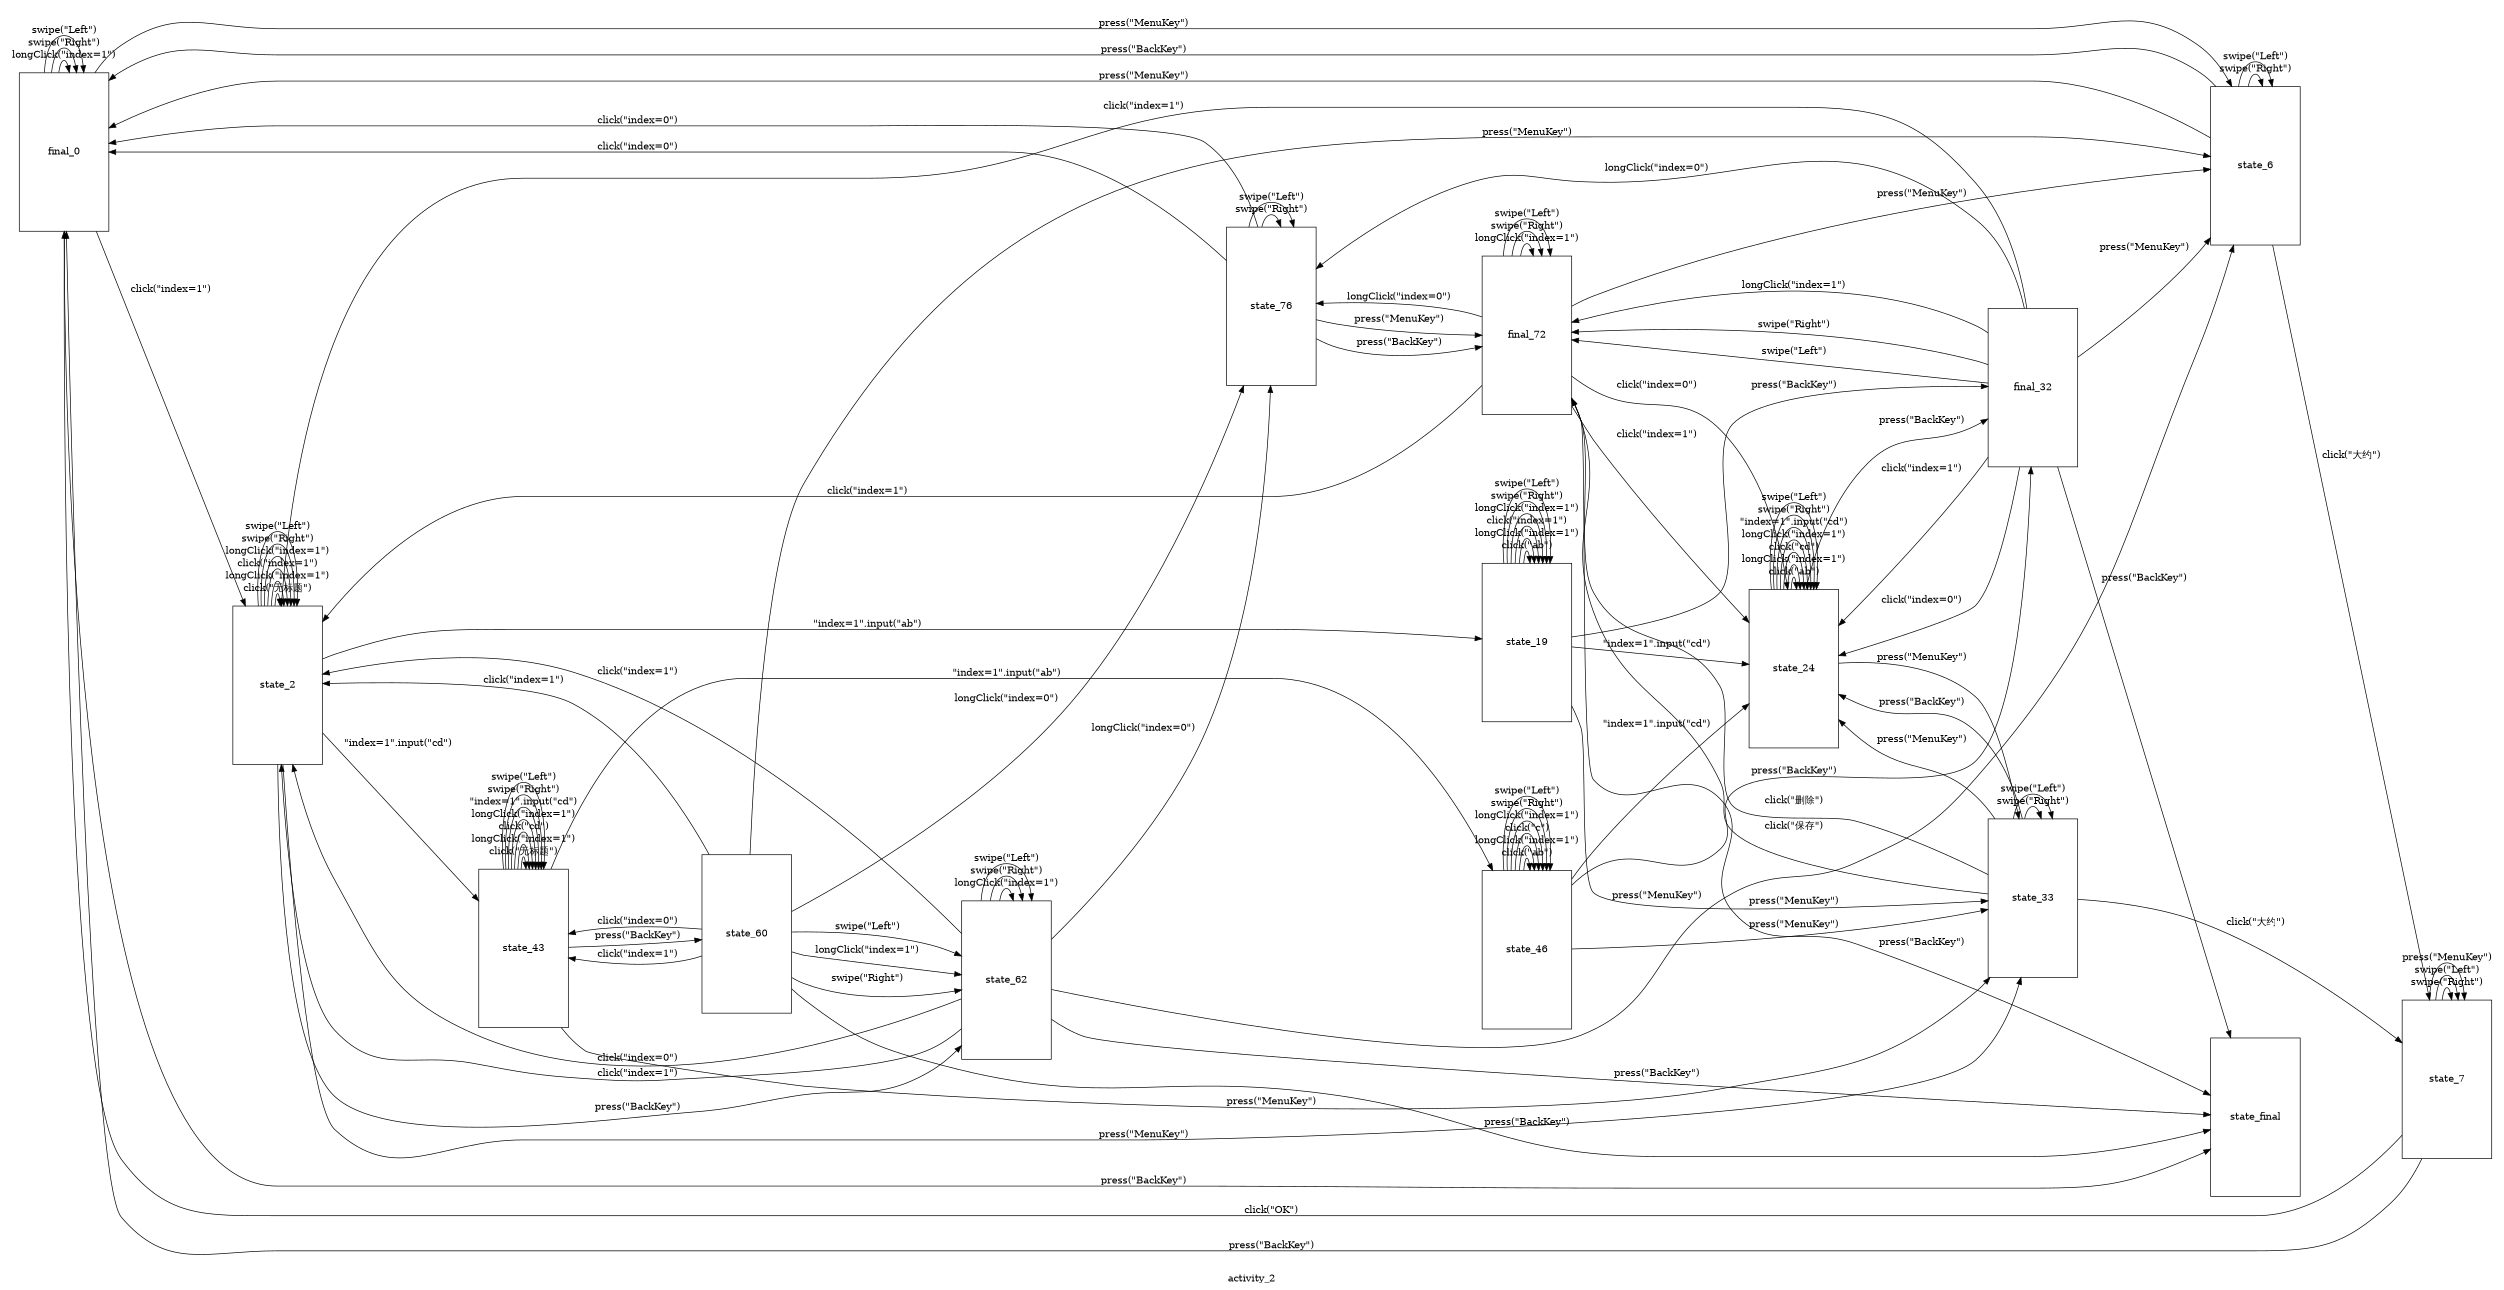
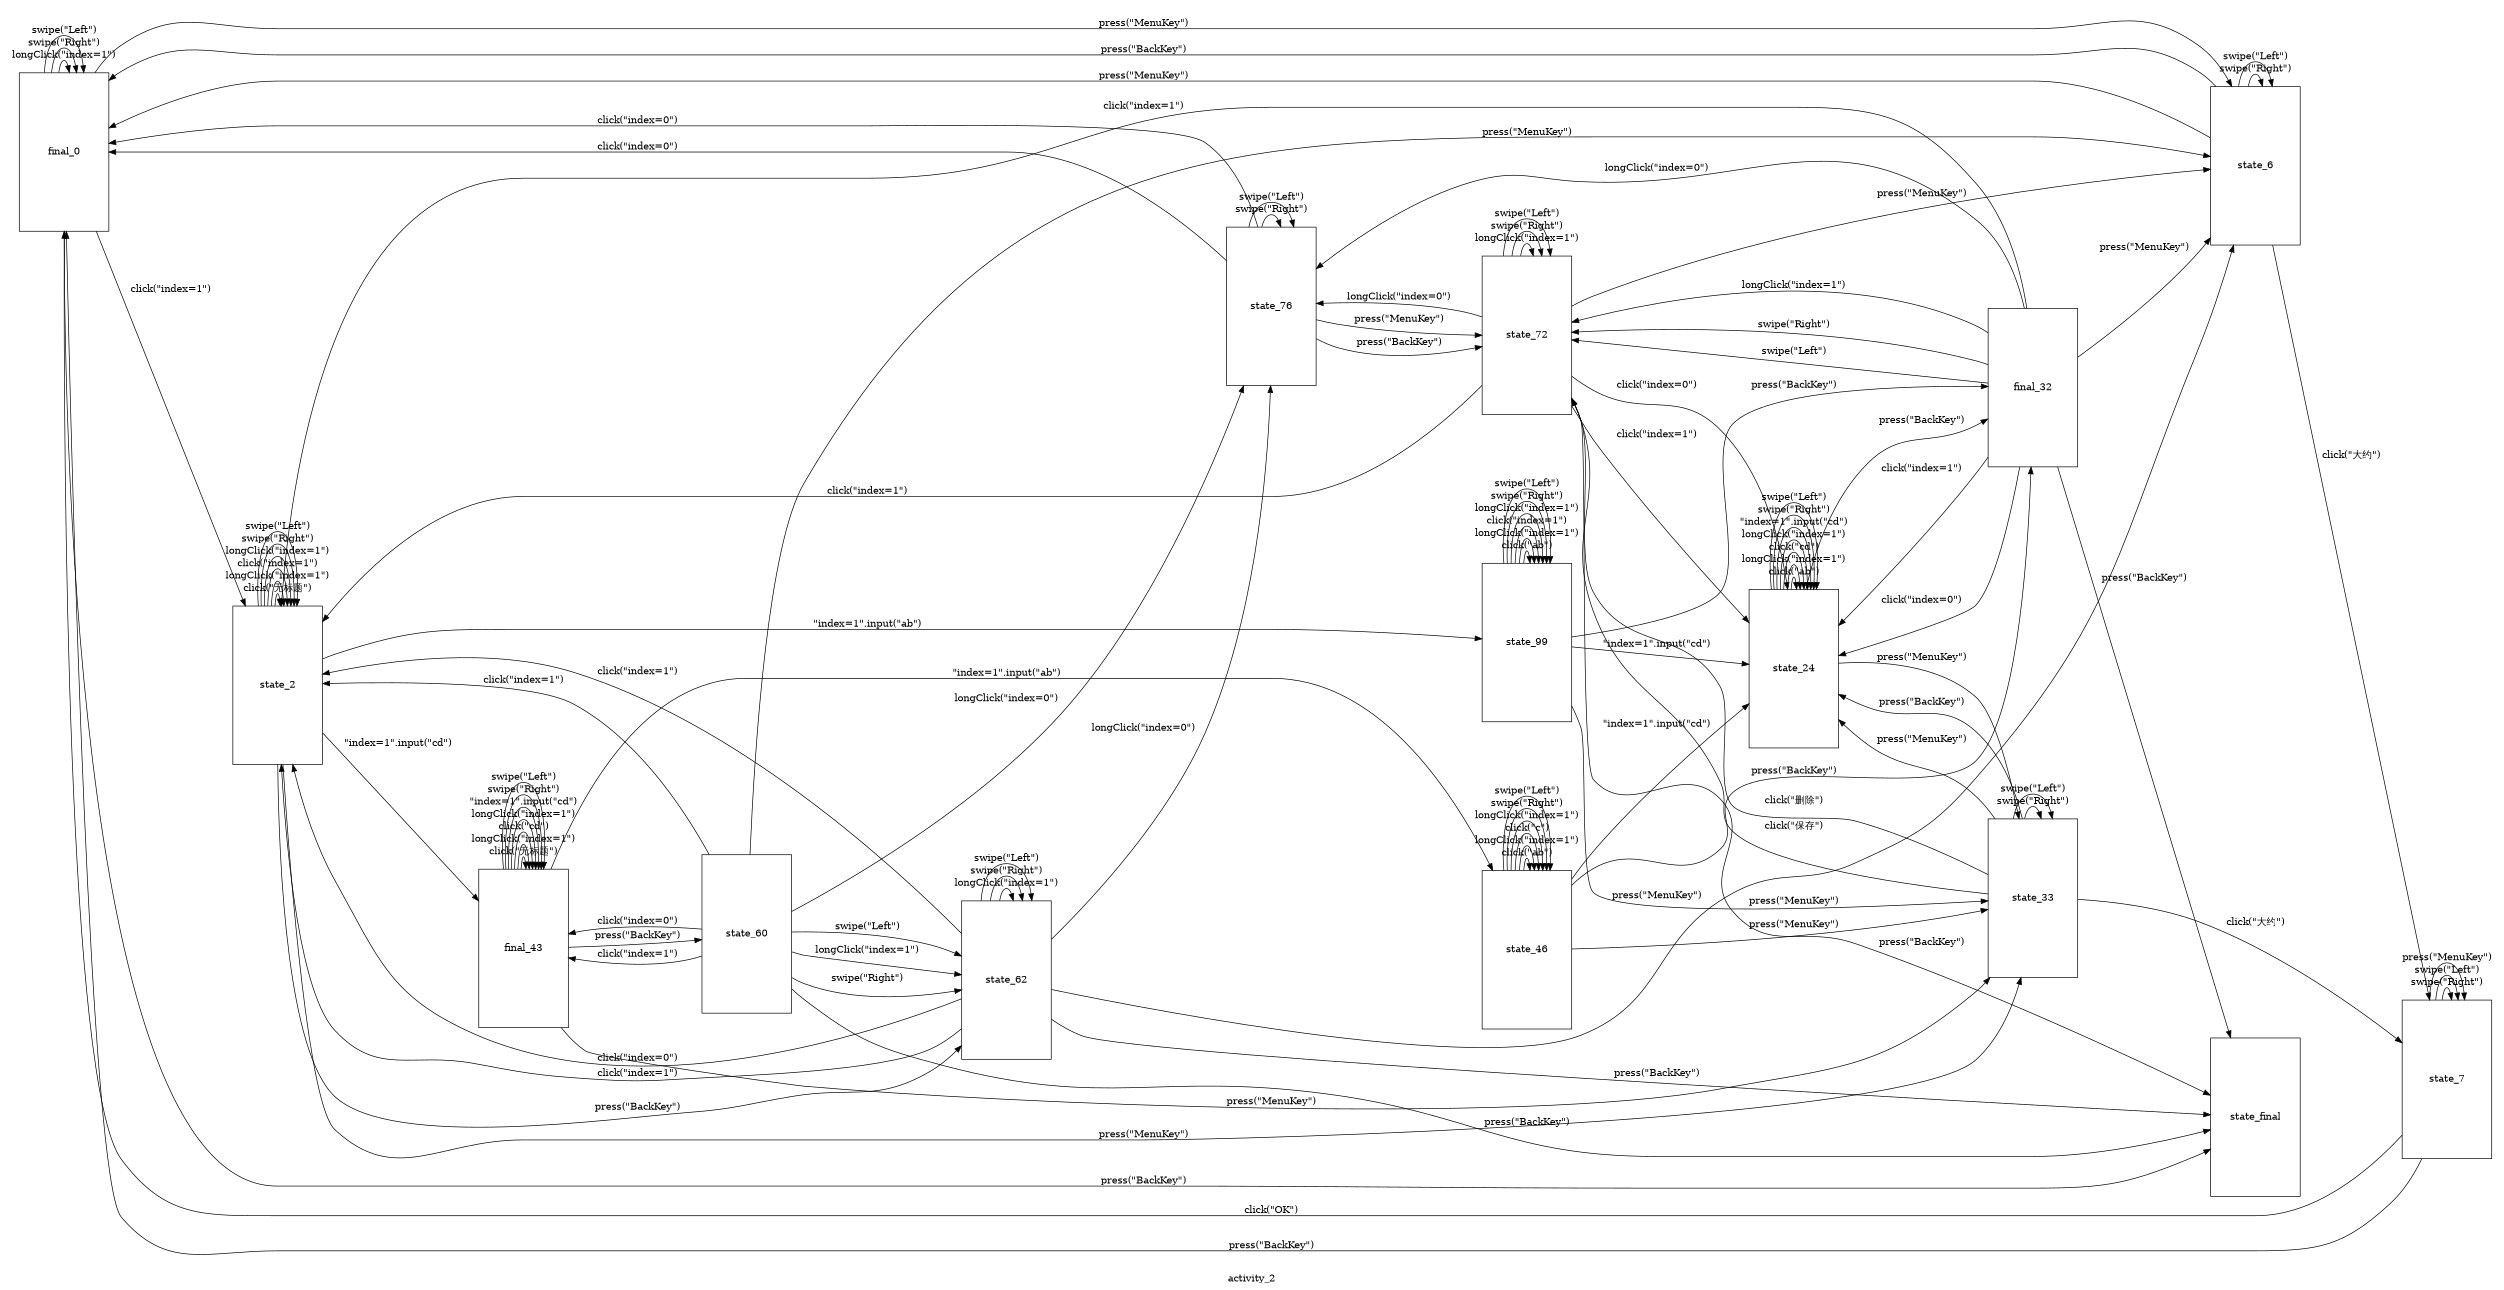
node "final_72": label "final_72" -> "state_72"
node "state_19": label "state_19" -> "state_99"
node "state_43": label "state_43" -> "final_43"
